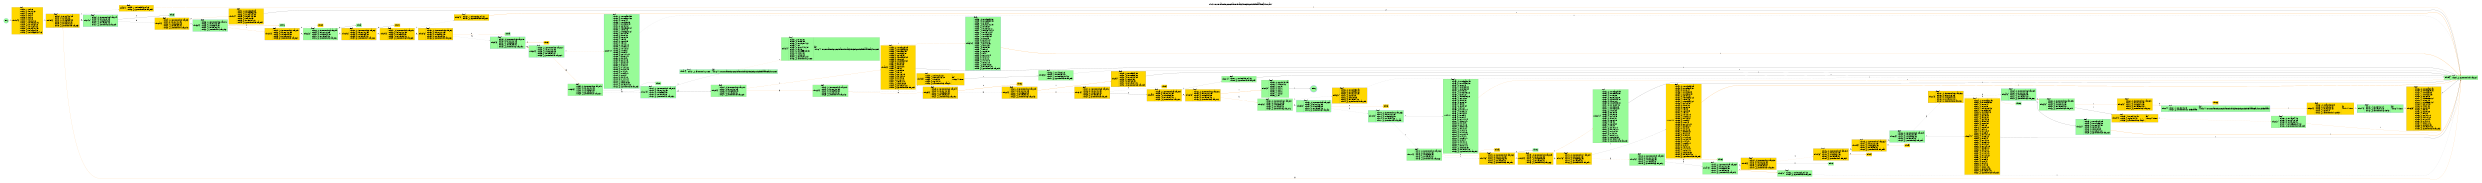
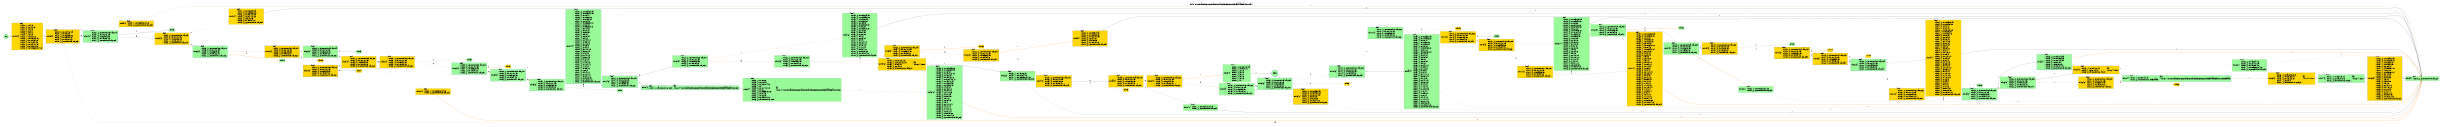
edge "0x401565 [25]" -> "0x40157e [25]": now "0x401565 [25]" -> "0x401597 [25]"
node "0x401acb [88]": fillcolor gold -> palegreen
